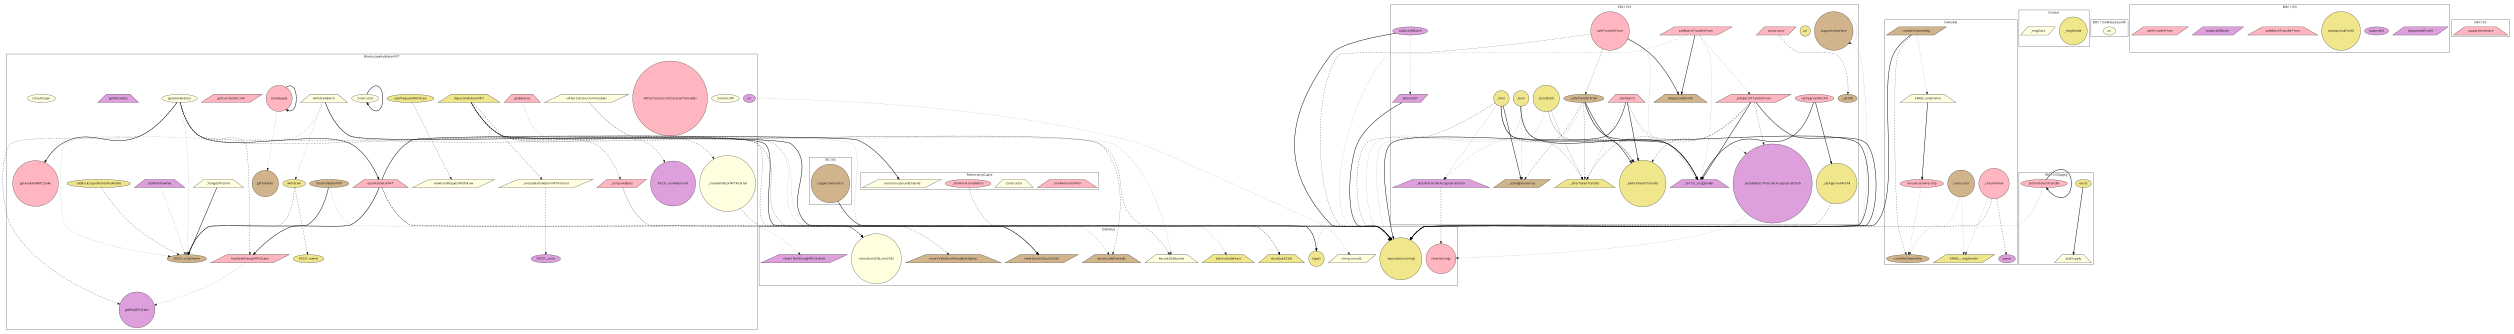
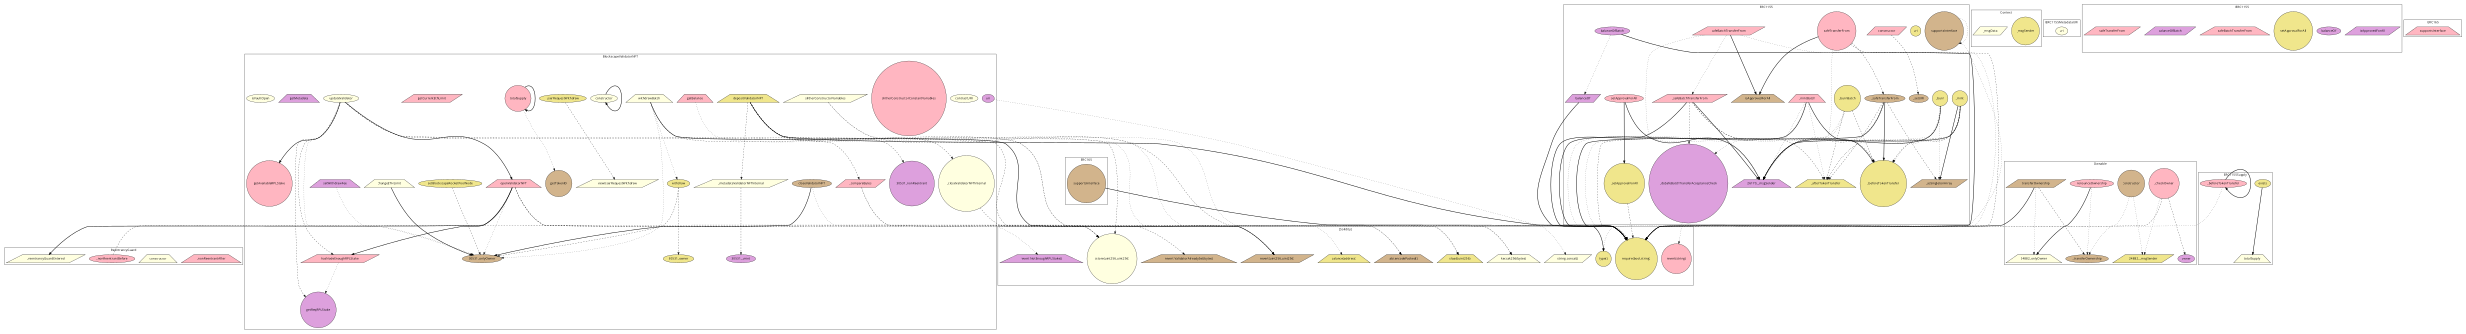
edge "24882_onlyOwner" -> "renounceOwnership": reversed
node "_doSafeTransferAcceptanceCheck": removed
node "revert NotEnoughRPLStake()": shape parallelogram -> trapezium
